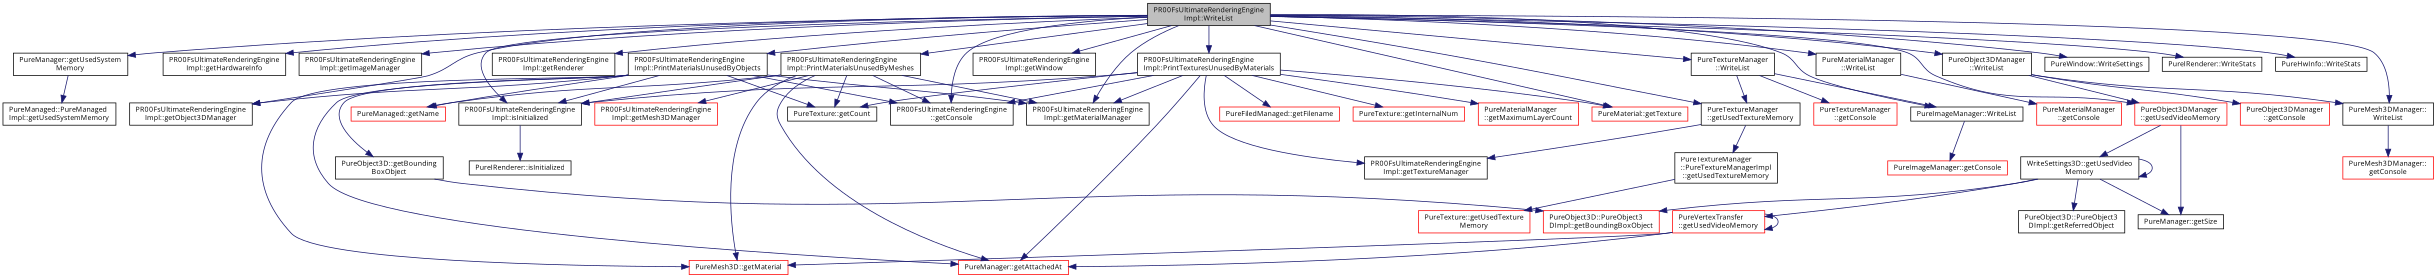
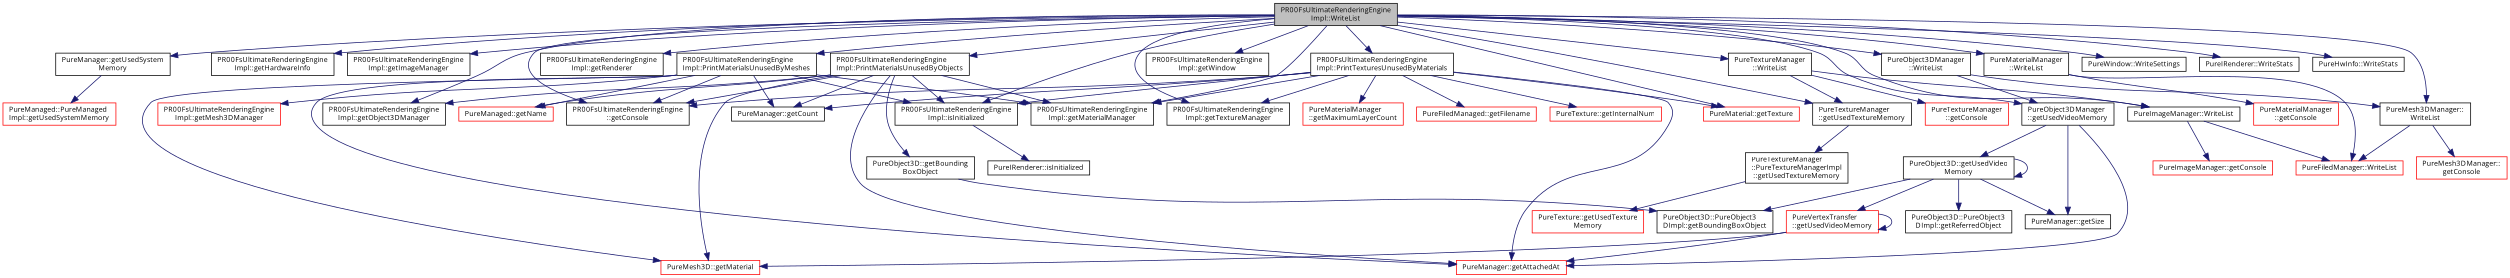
node "PureManaged::PureManaged Impl::getUsedSystemMemory": color black -> red
node "PureTexture::getCount": label "PureTexture::getCount" -> "PureManager::getCount"
node "PureObject3DManager ::getUsedVideoMemory": color red -> black
node "PureObject3DManager ::getConsole": removed
edge "PureTextureManager ::getUsedTextureMemory" -> "PR00FsUltimateRenderingEngine Impl::getTextureManager": now "PR00FsUltimateRenderingEngine Impl::WriteList" -> "PR00FsUltimateRenderingEngine Impl::getTextureManager"
node "WriteSettings3D::getUsedVideo Memory": label "WriteSettings3D::getUsedVideo Memory" -> "PureObject3D::getUsedVideo Memory"
node "PureFiledManager::WriteList": added
node "PureObject3D::PureObject3 DImpl::getBoundingBoxObject": color red -> black
edge "PureObject3DManager ::getUsedVideoMemory" -> "PureManager::getAttachedAt": added
